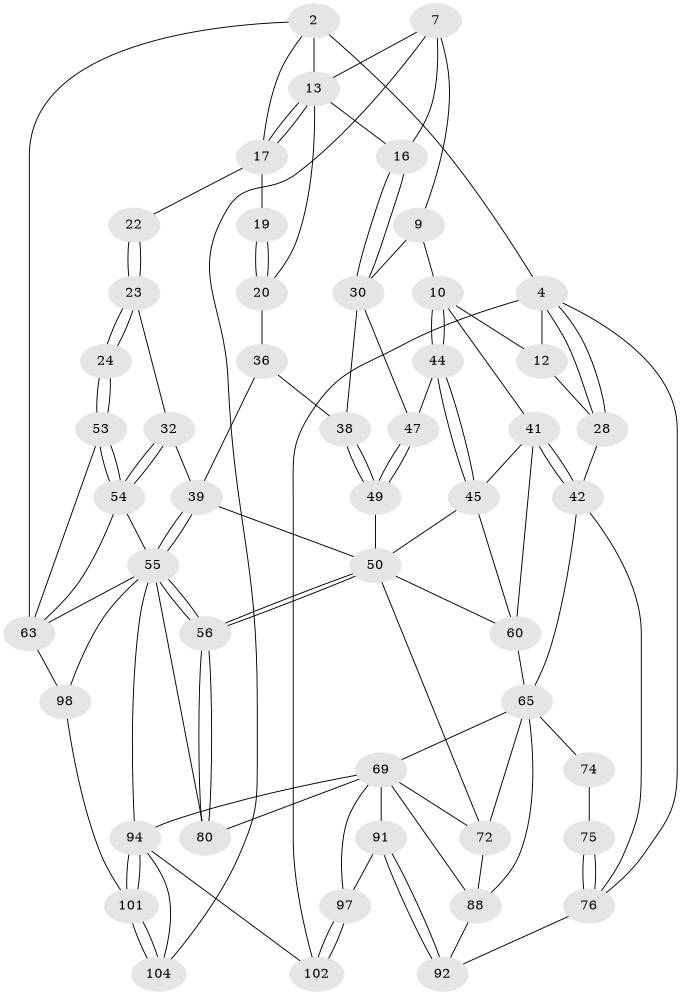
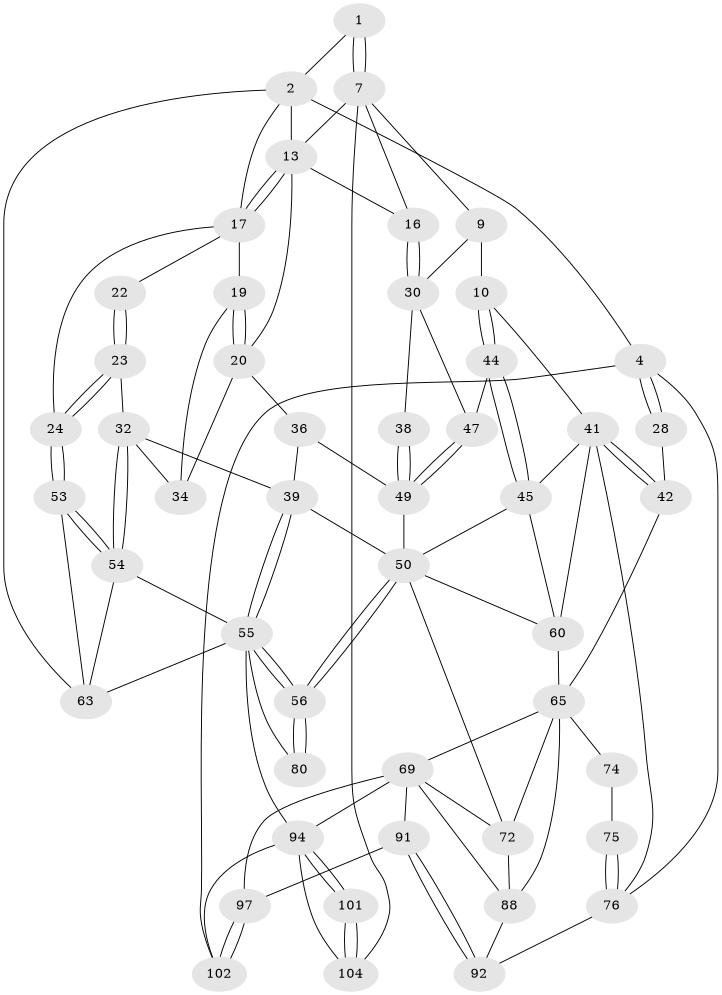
node "1": added
edge "17" -- "24": added
node "12": removed
edge "36" -- "38": now "36" -- "49"
node "34": added
edge "42" -- "76": now "41" -- "76"
node "98": removed
edge "69" -- "80": removed
